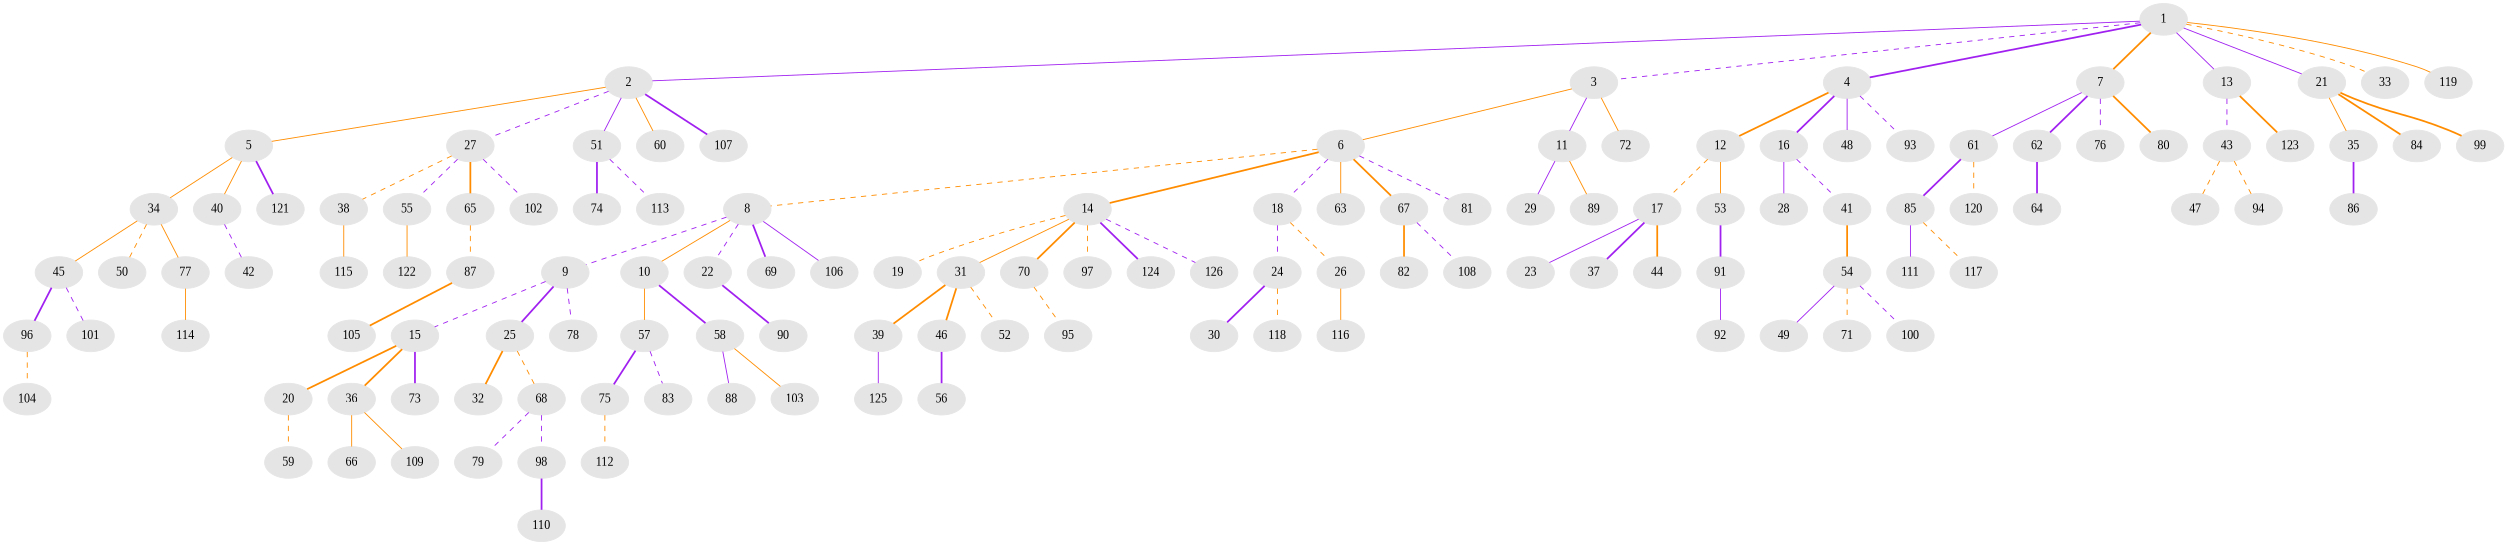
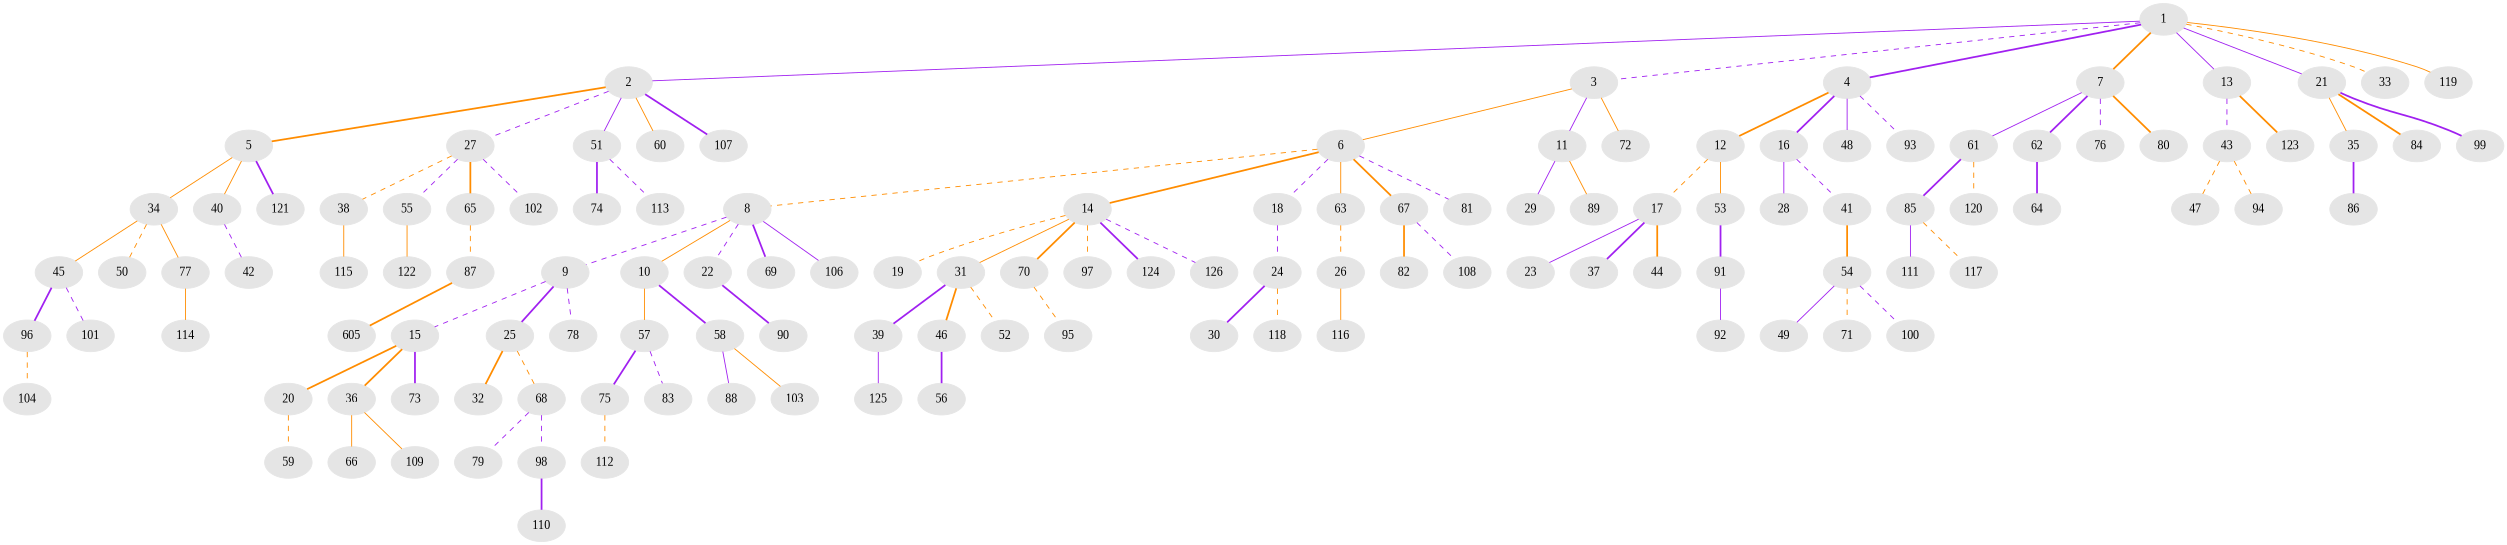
edge "2" -- "5": style solid -> bold
edge "21" -- "99": color darkorange -> purple
edge "18" -- "26": now "63" -- "26"
edge "31" -- "39": color darkorange -> purple
node "105": label "105" -> "605"
